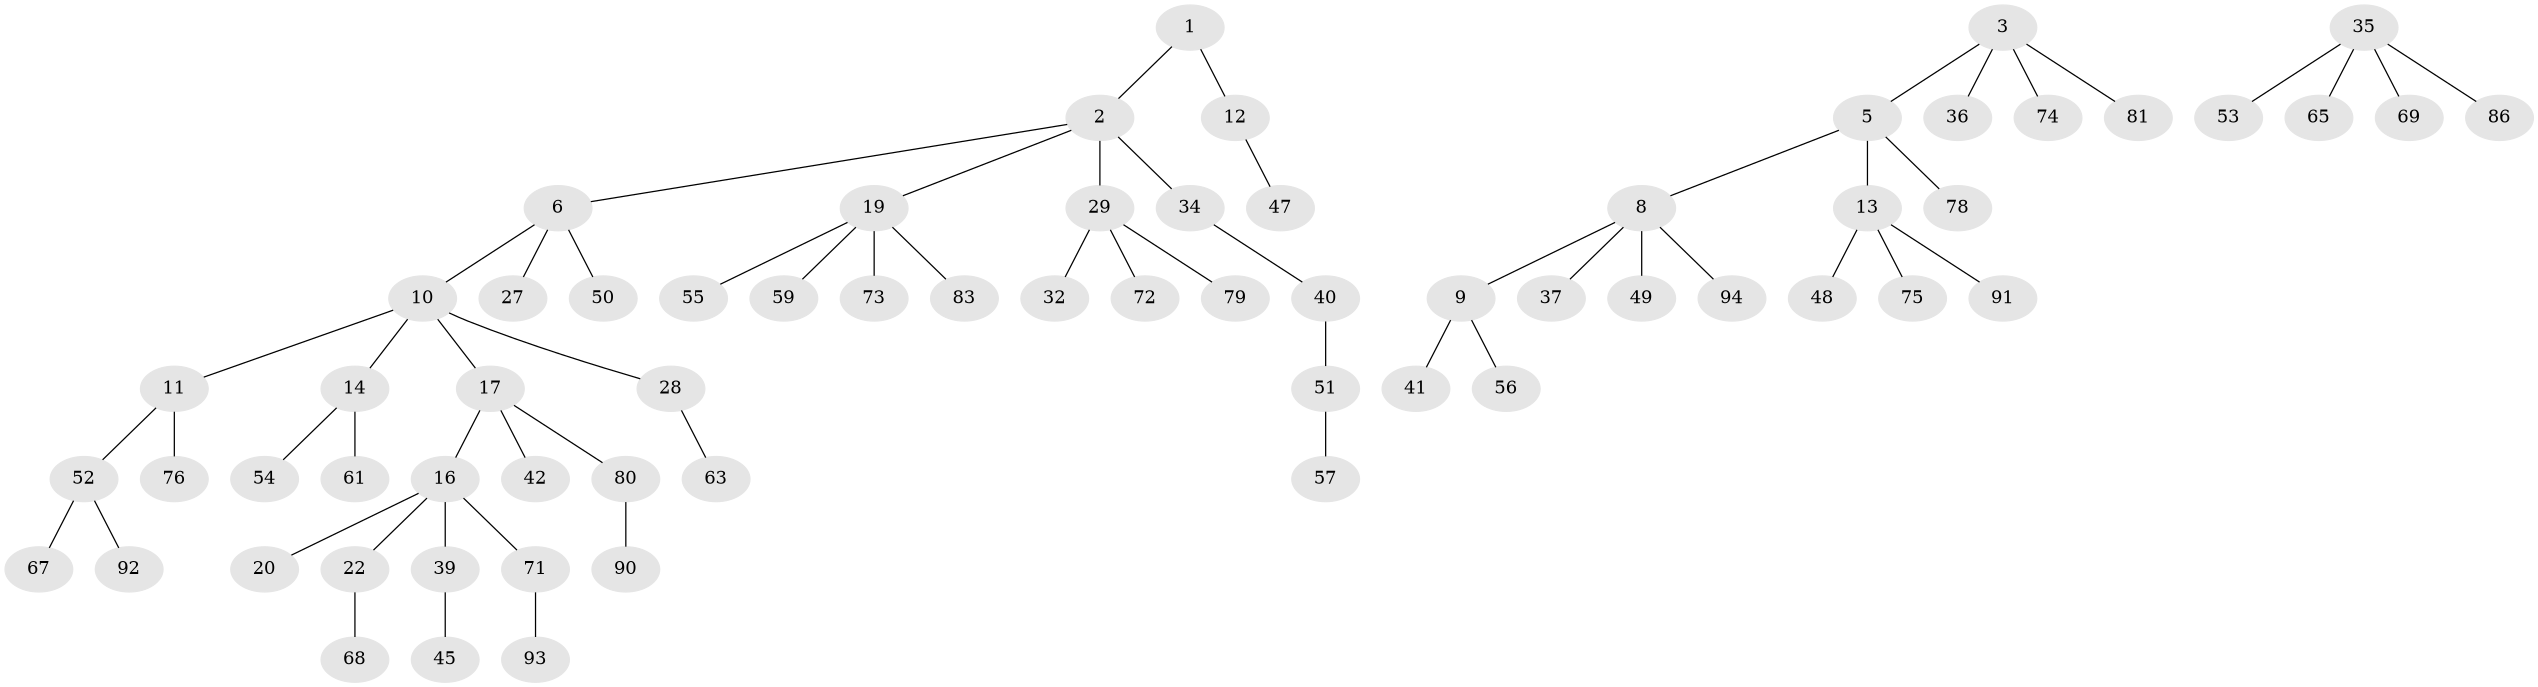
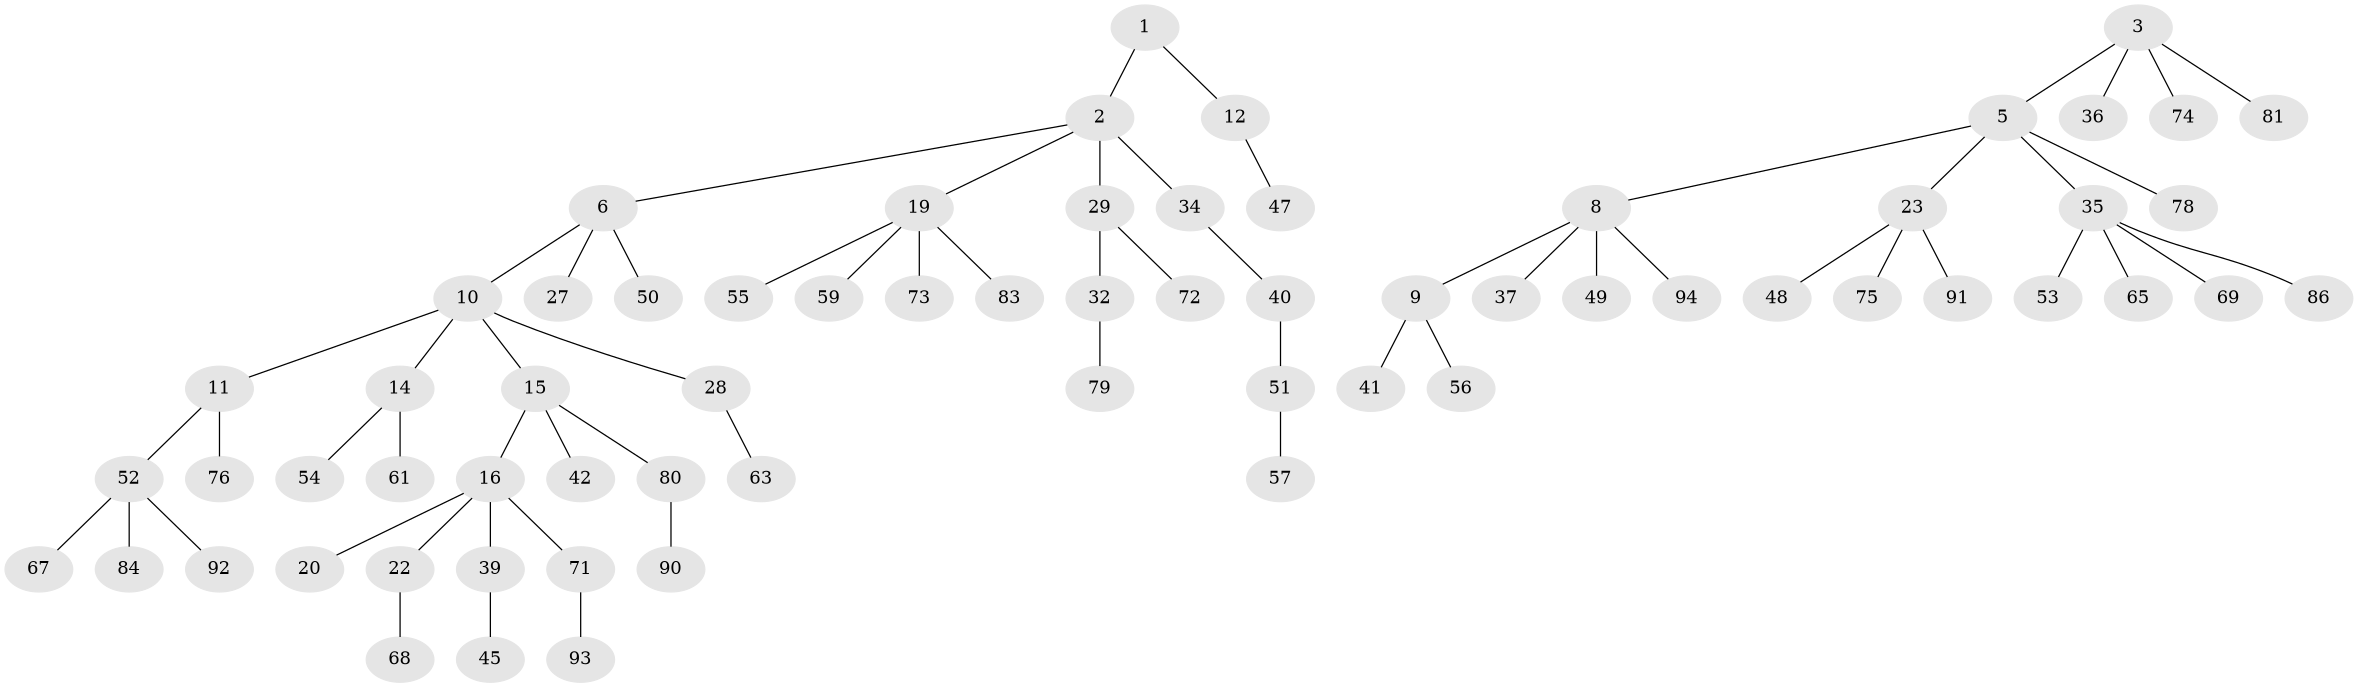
edge "5" -- "35": added
node "13": label "13" -> "23"
edge "29" -- "79": now "32" -- "79"
node "17": label "17" -> "15"
node "84": added
